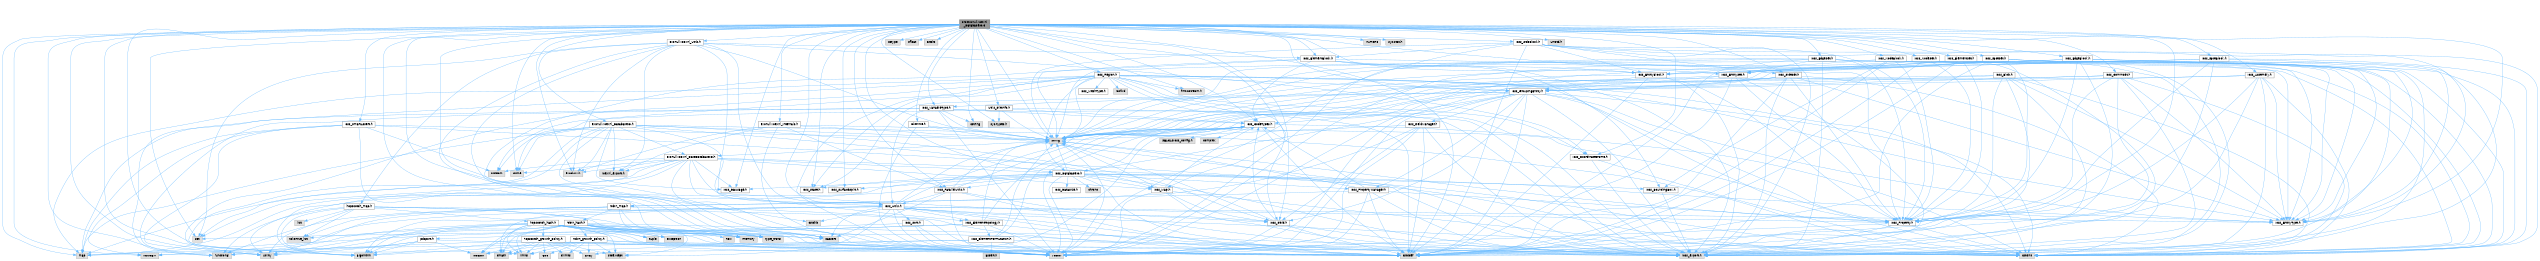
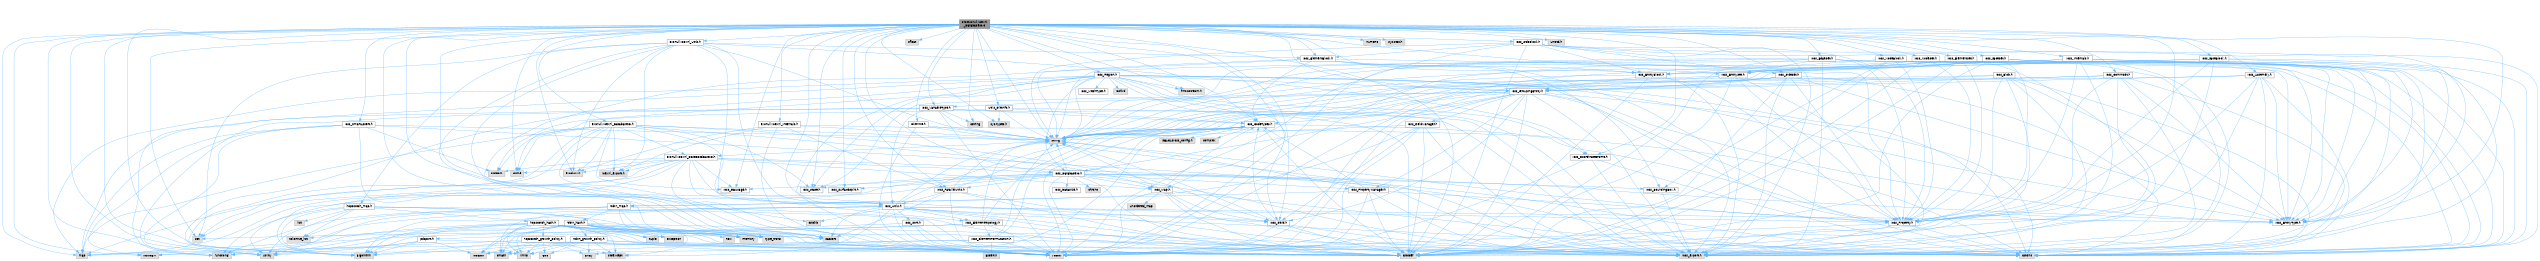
node "cctype": removed
node "cstdio": removed
node "Ioss_EdgeBlock.h": label "Ioss_EdgeBlock.h" -> "Ioss_Internals.h"
edge "exonull/Ioexnl_DatabaseIO.h" -> "cstdint": now "exonull/Ioexnl_DatabaseIO.h" -> "Ioss_State.h"
edge "string" -> "vector": now "Ioss_CoordinateFrame.h" -> "vector"
node "unordered_map": added
edge "Ioss_Map.h" -> "cstddef": added
node "climits": removed
